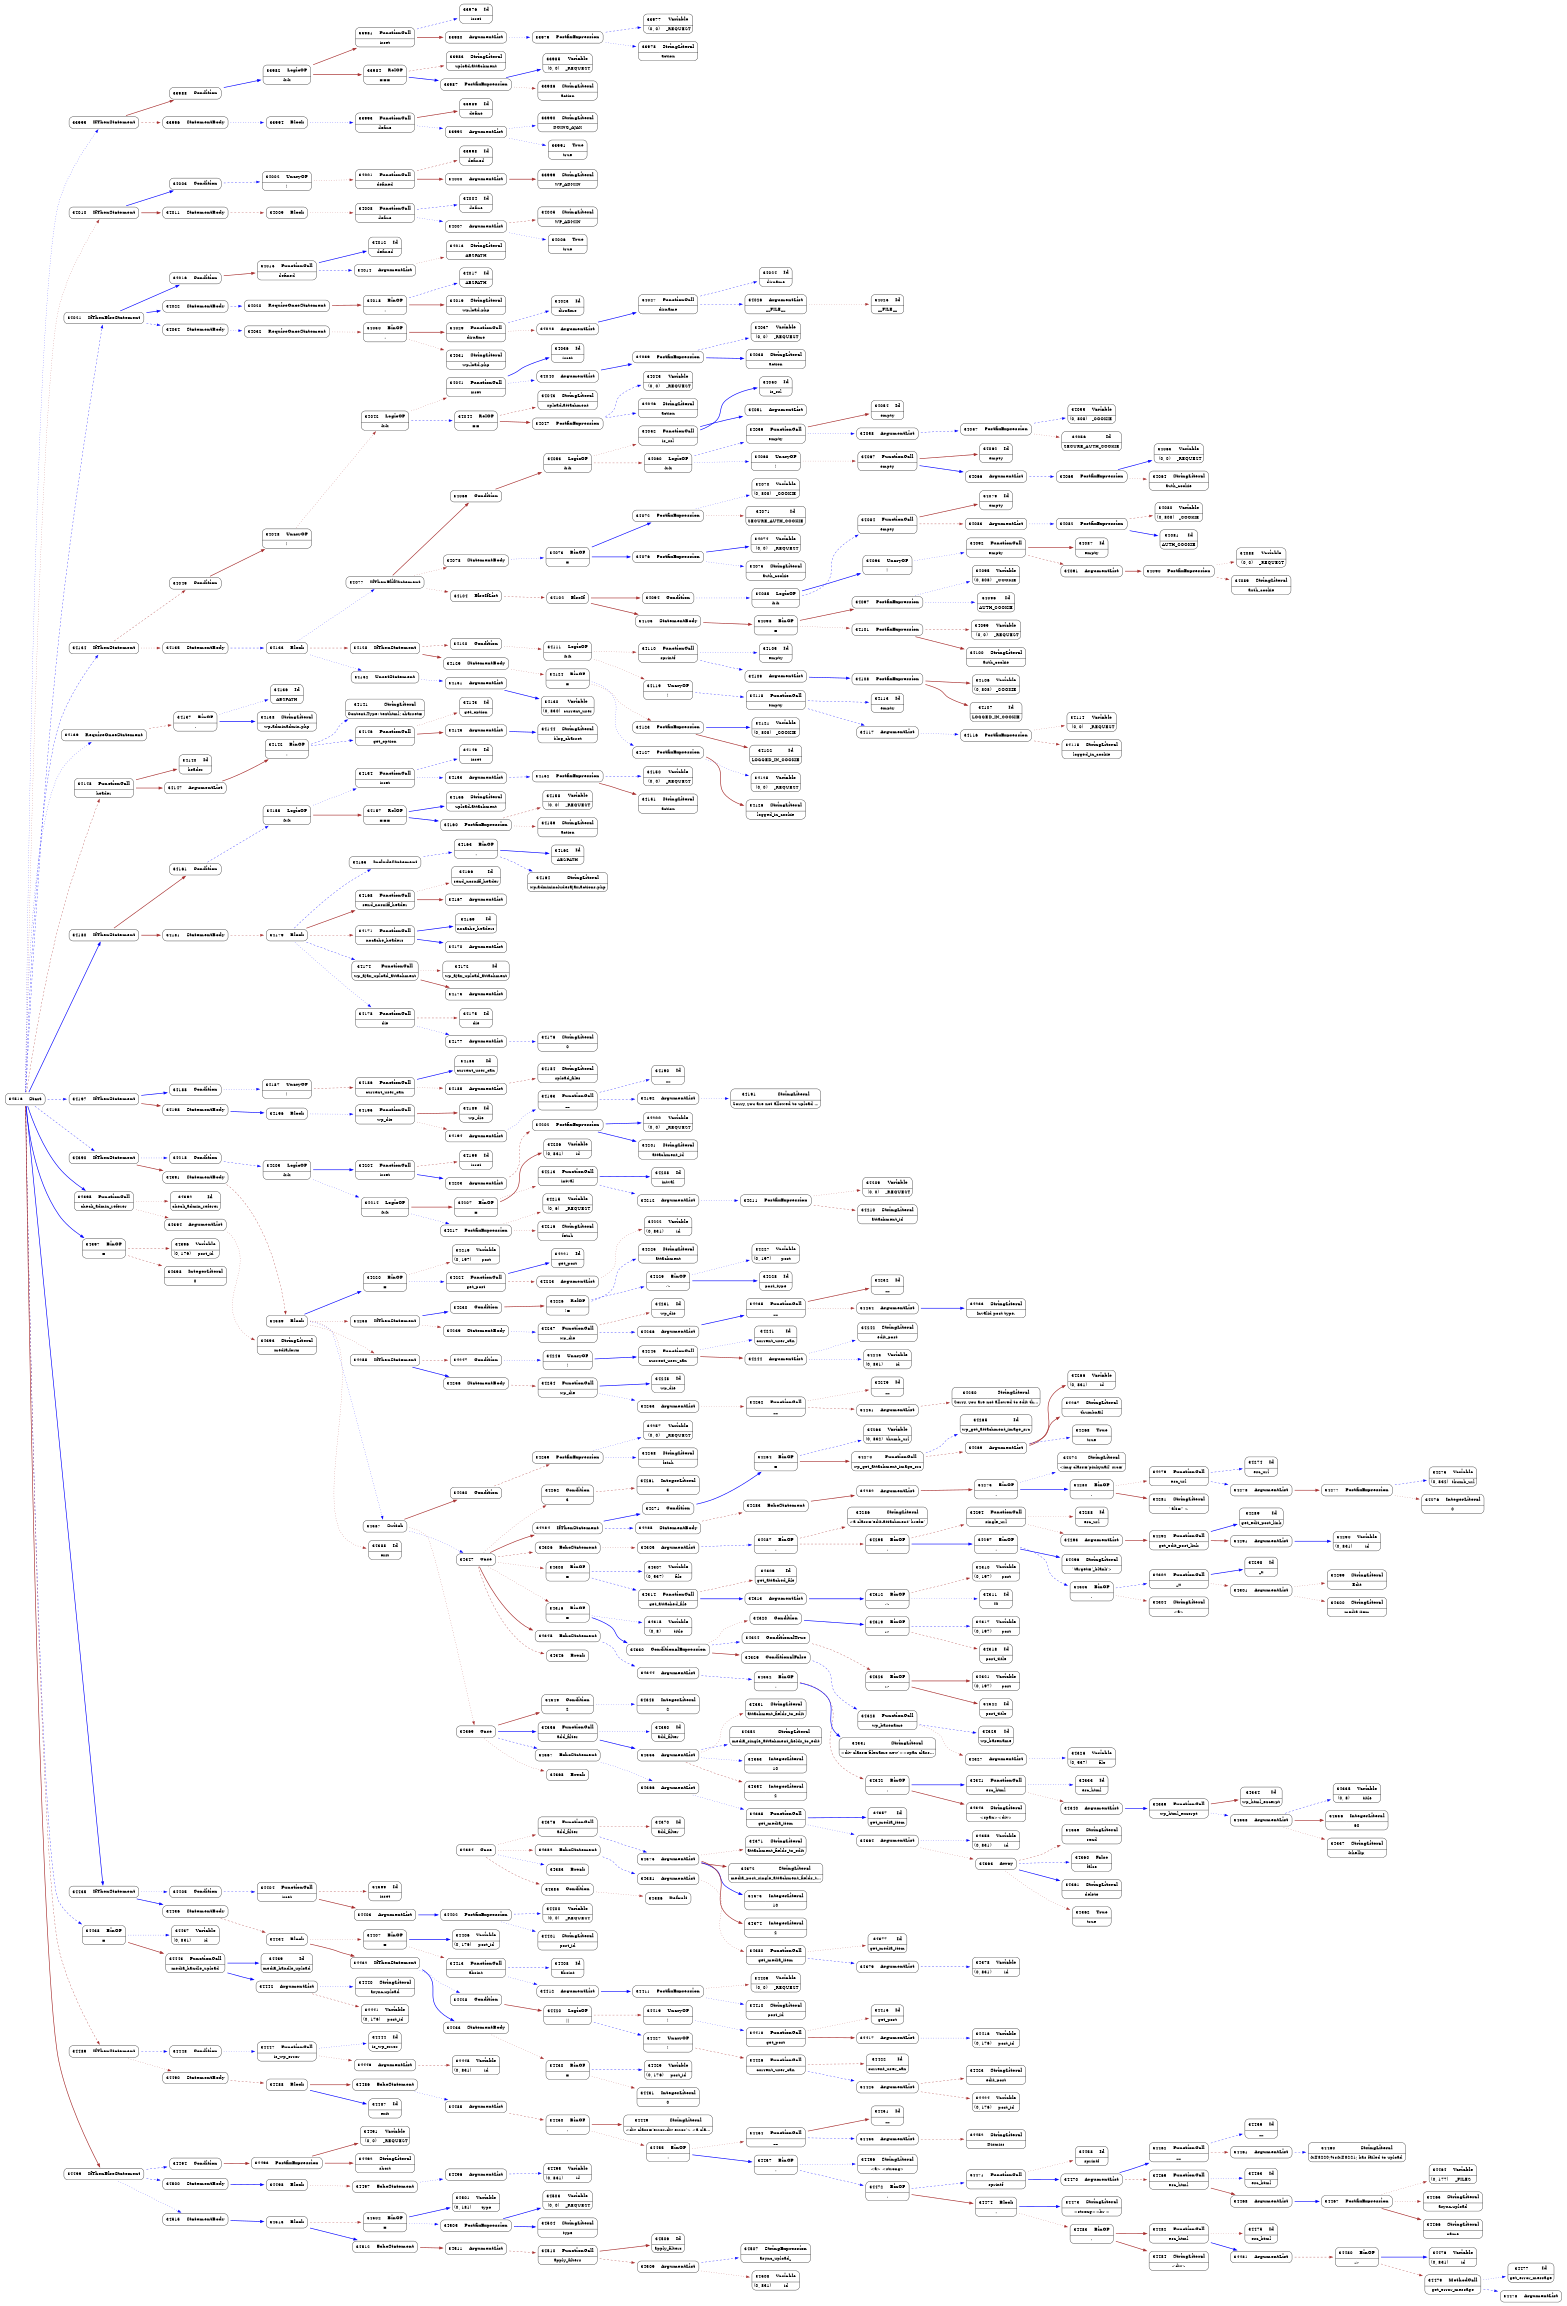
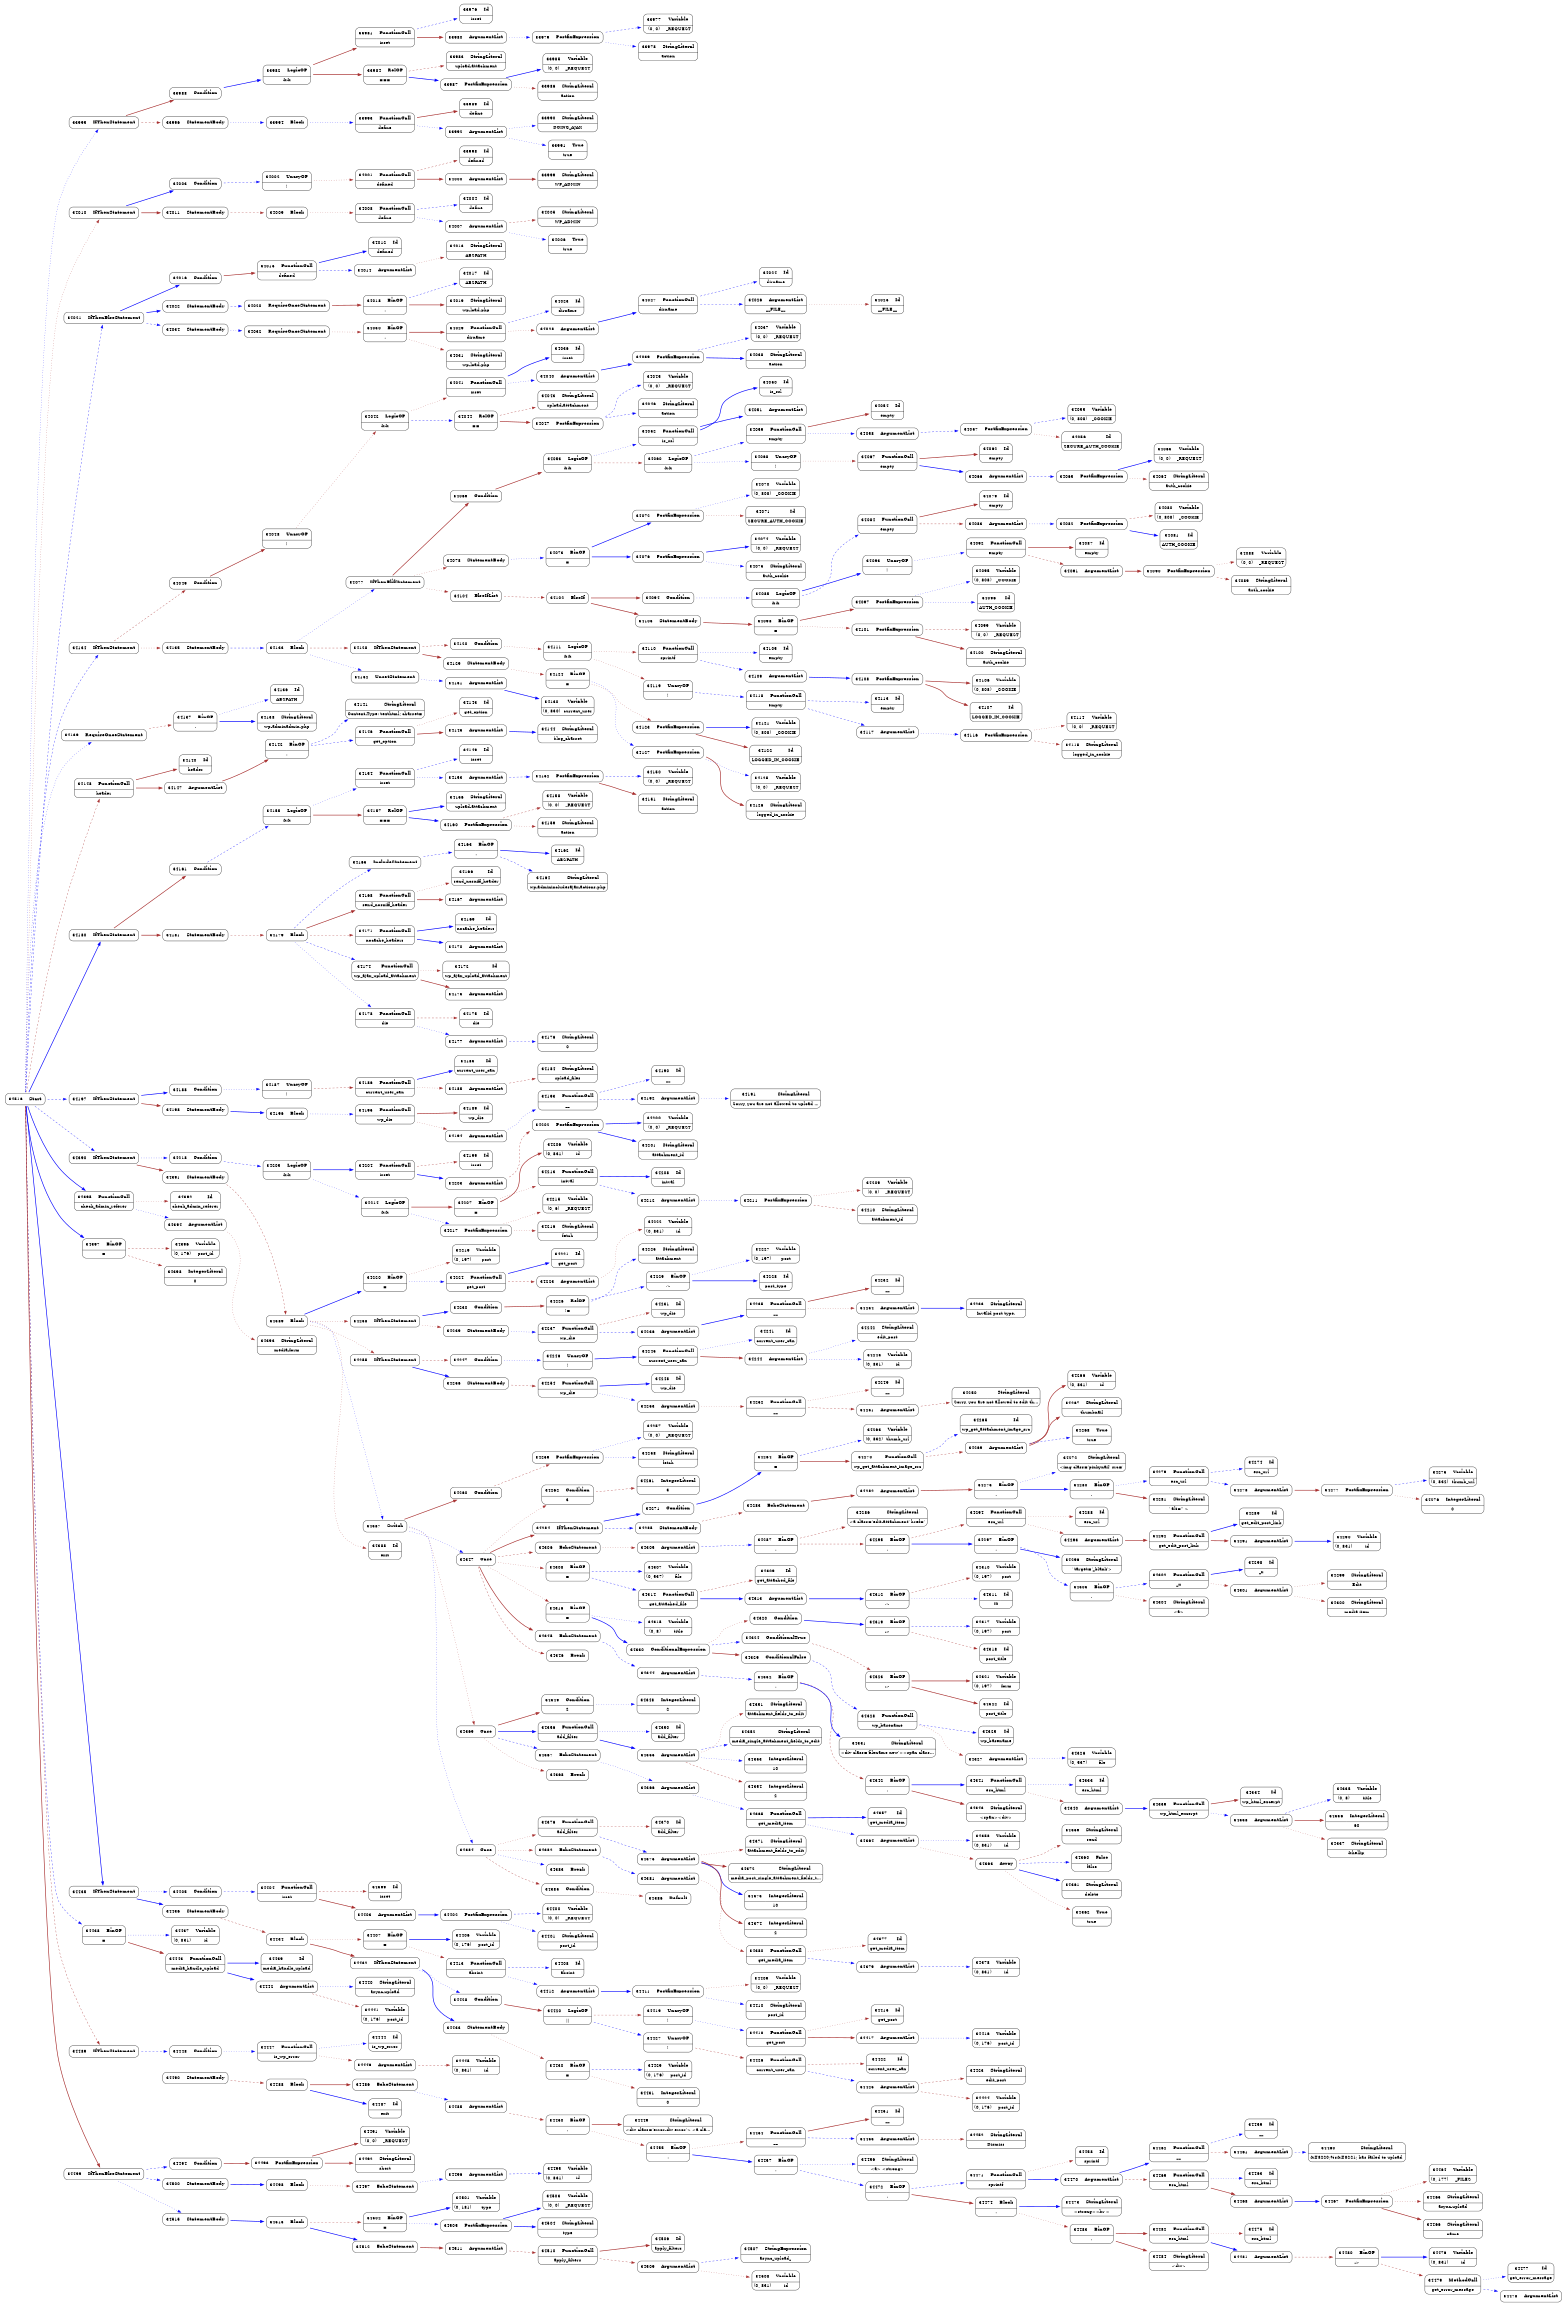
edge "34053" -> "34052": color brown -> blue
edge "34395" -> "34394": color brown -> blue
edge "34280" -> "34279": color brown -> blue
node "34294": text "single_url" -> "esc_url"
edge "34387" -> "34384": added
node "34321": text "post" -> "form"
edge "34489" -> "34490": removed
